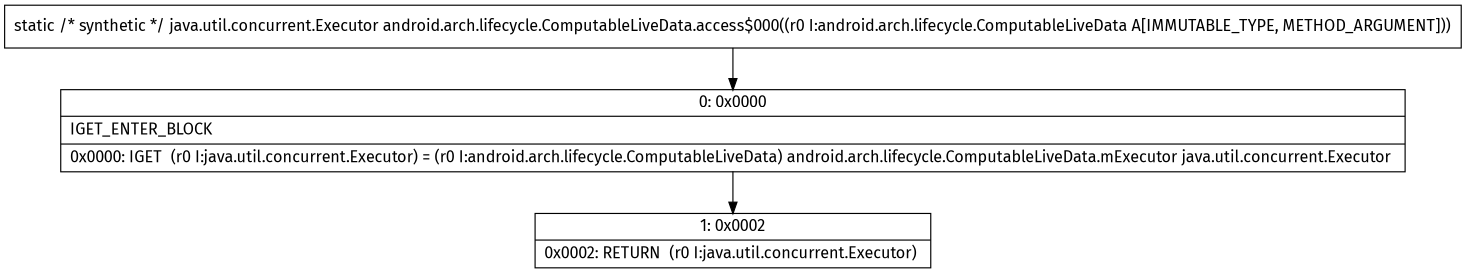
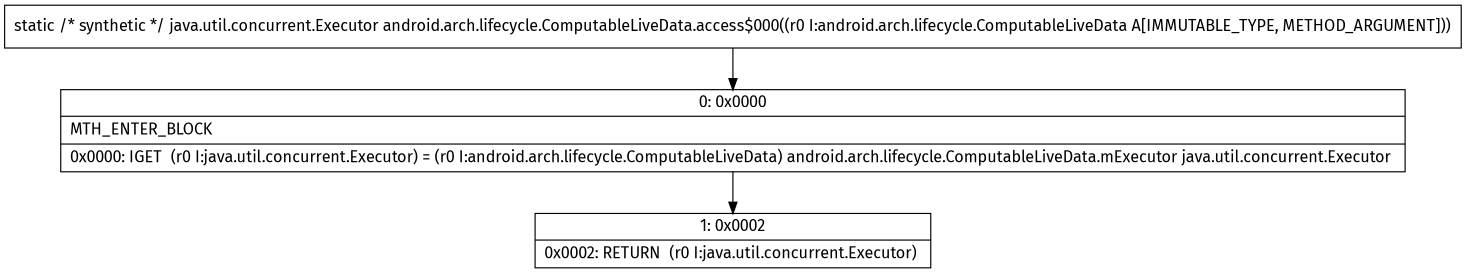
node "0: 0x0000": text "IGET_ENTER_BLOCK" -> "MTH_ENTER_BLOCK"
